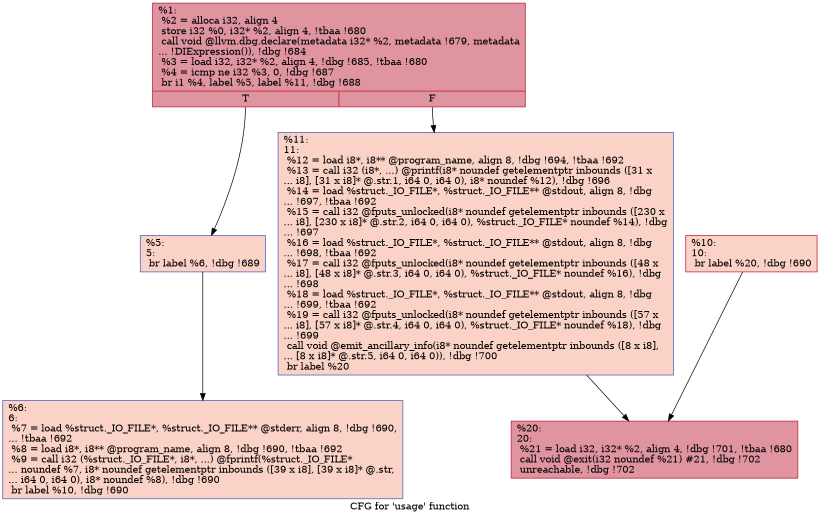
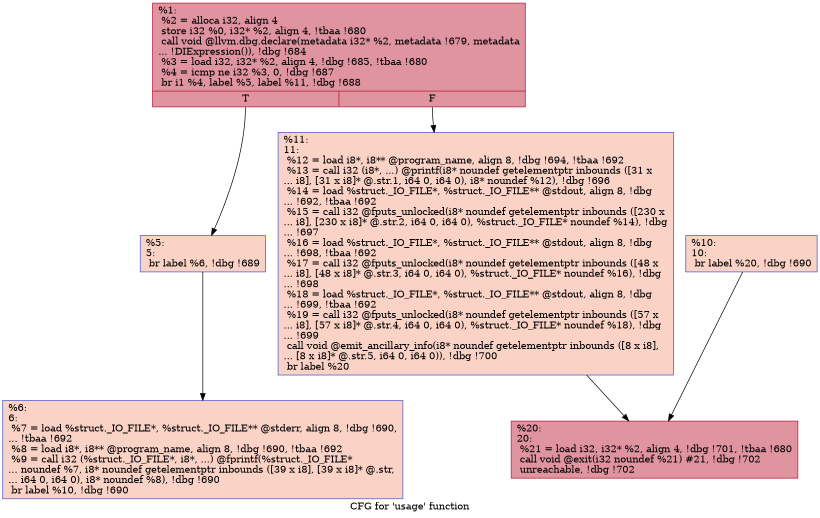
node "%11:": text "... !697, !tbaa !692" -> "... !692, !tbaa !692"
node "%10:": color #b70d28ff -> #3d50c3ff
